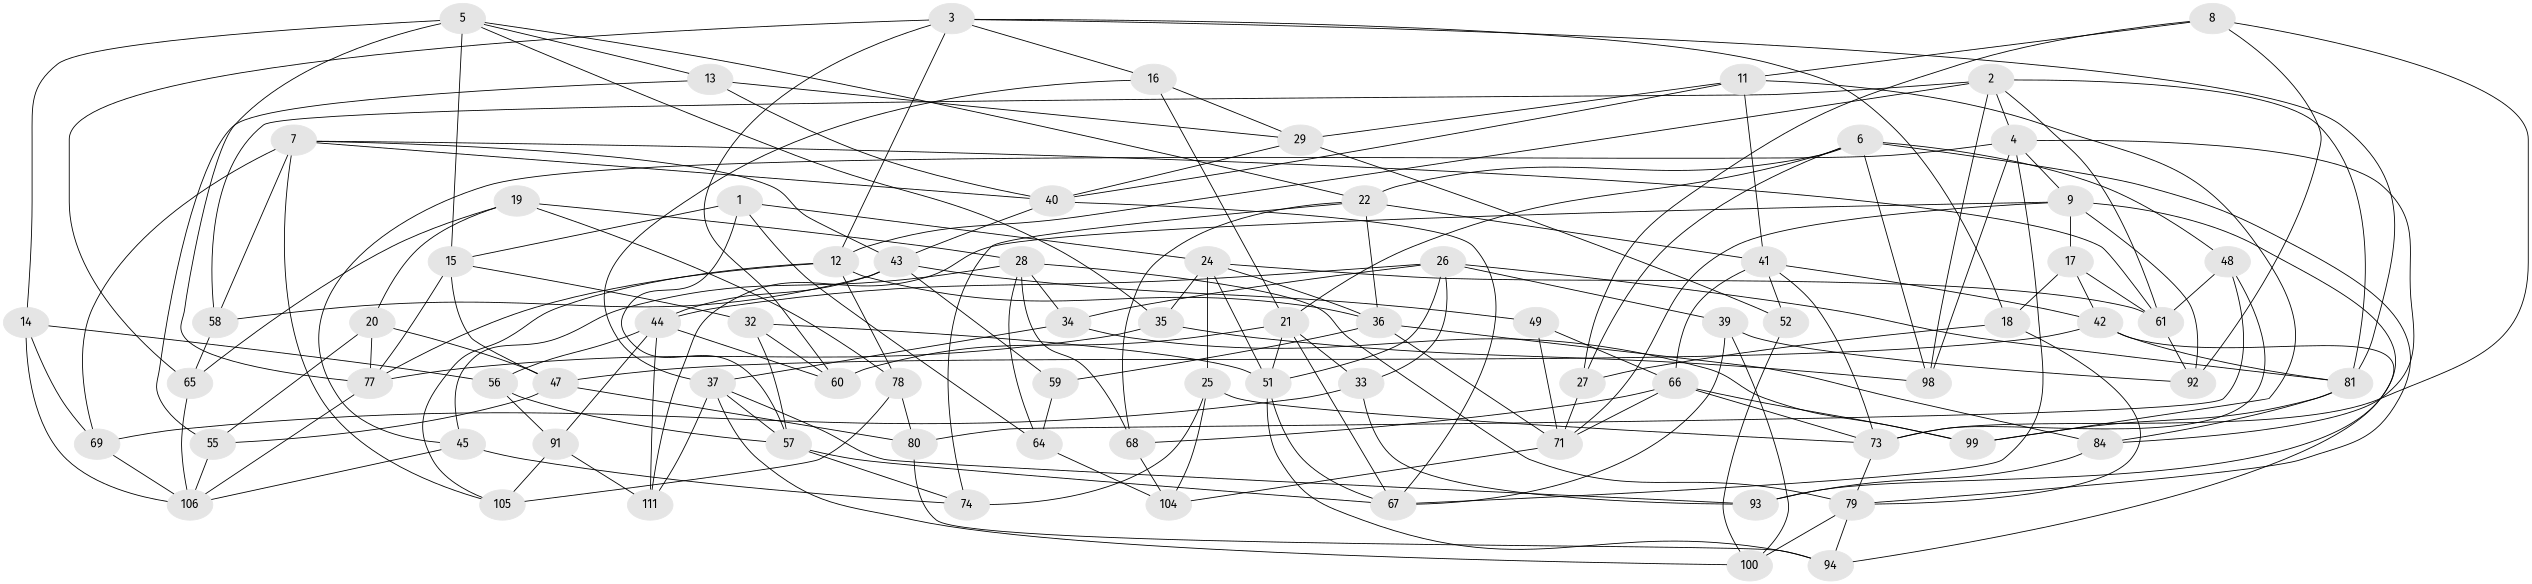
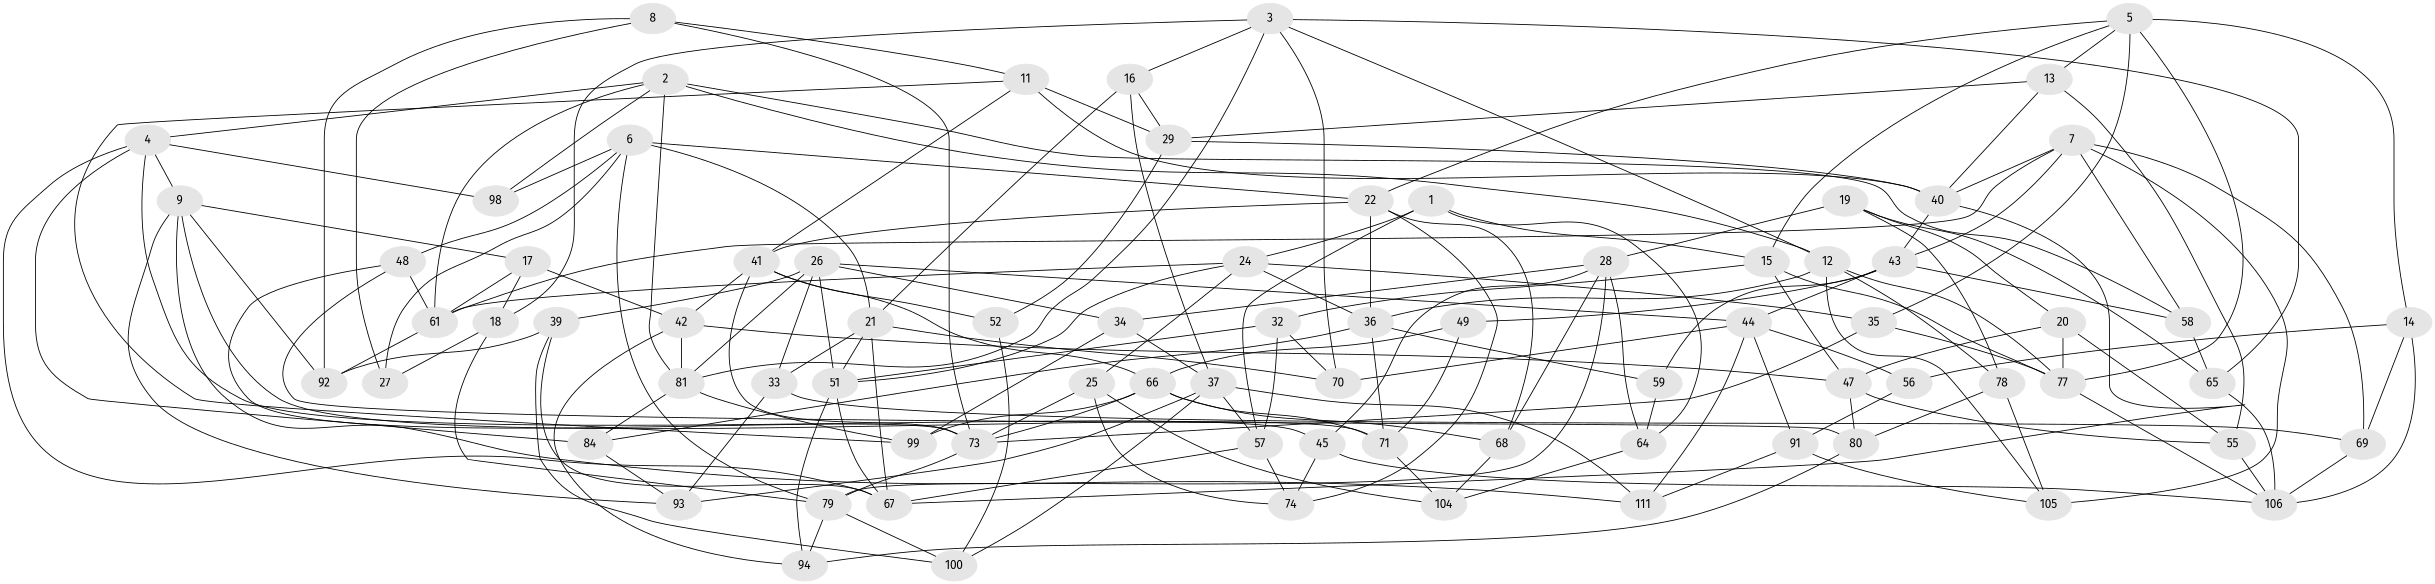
edge "35" -- "98": now "35" -- "73"
node "60": label "60" -> "70"
edge "27" -- "71": removed
edge "56" -- "57": removed
